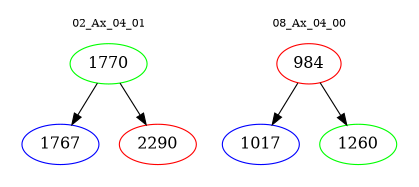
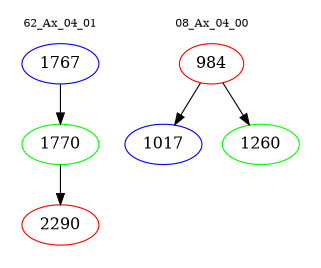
cluster "02_Ax_04_01": label "02_Ax_04_01" -> "62_Ax_04_01"
edge "1770" -> "1767": reversed
